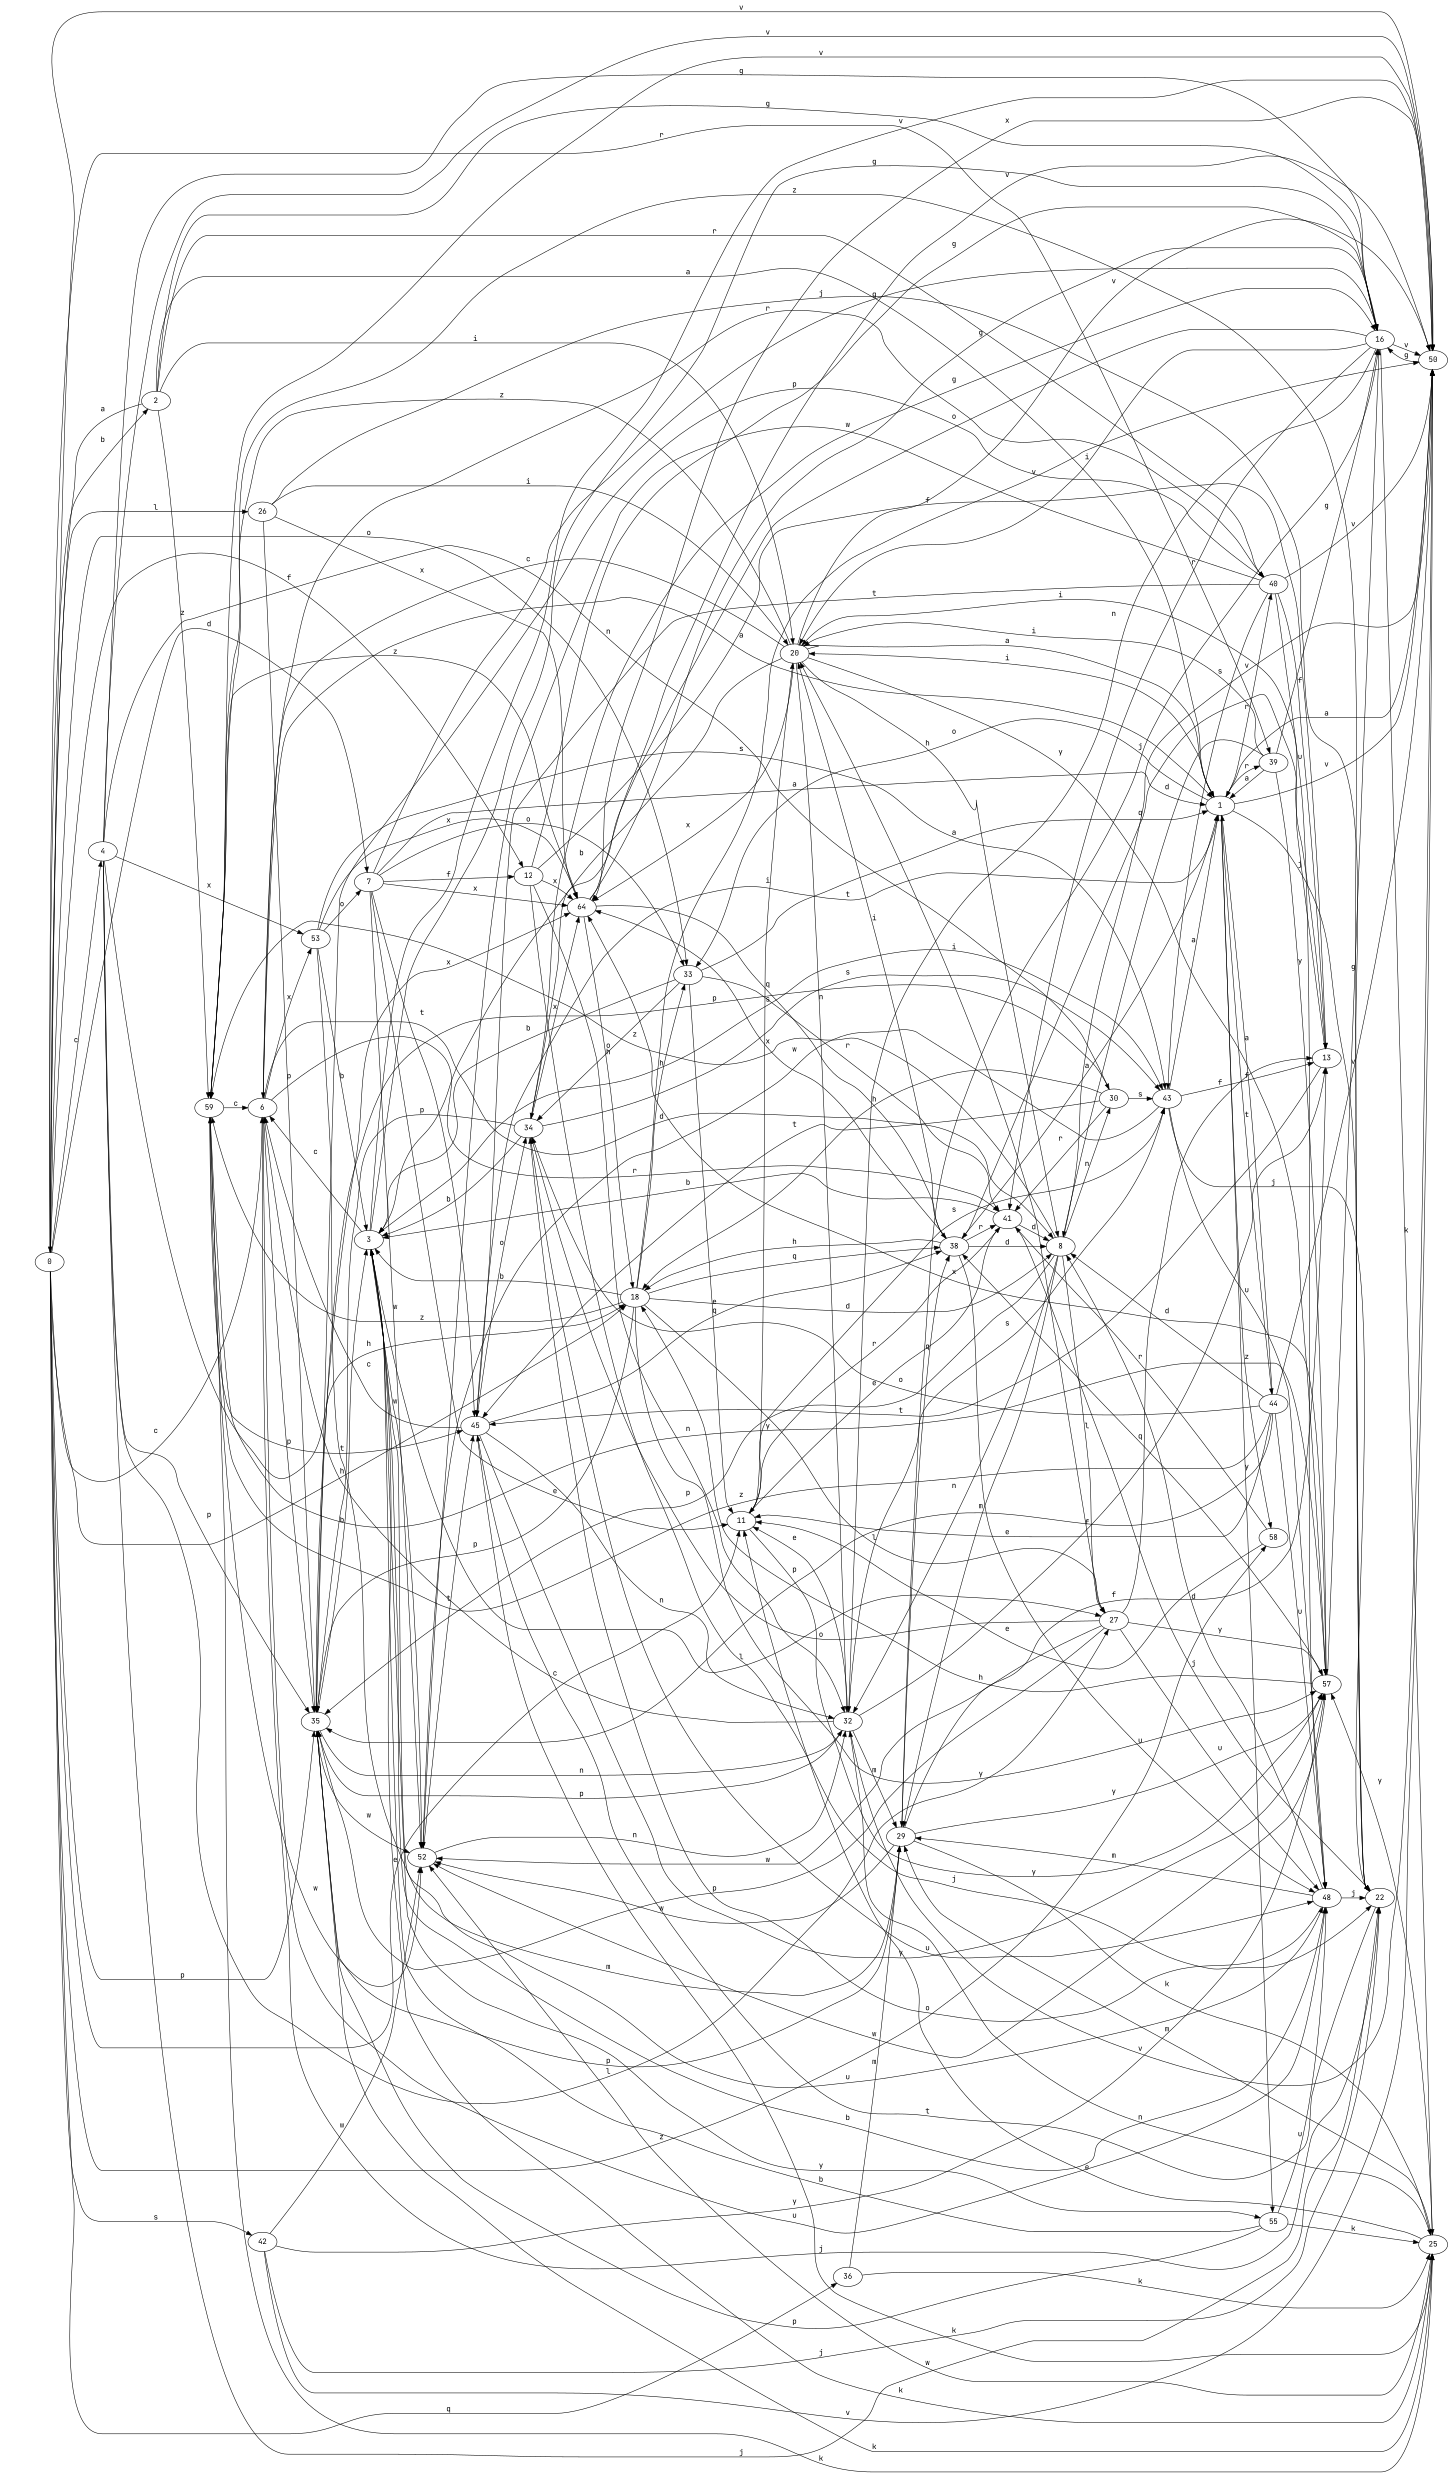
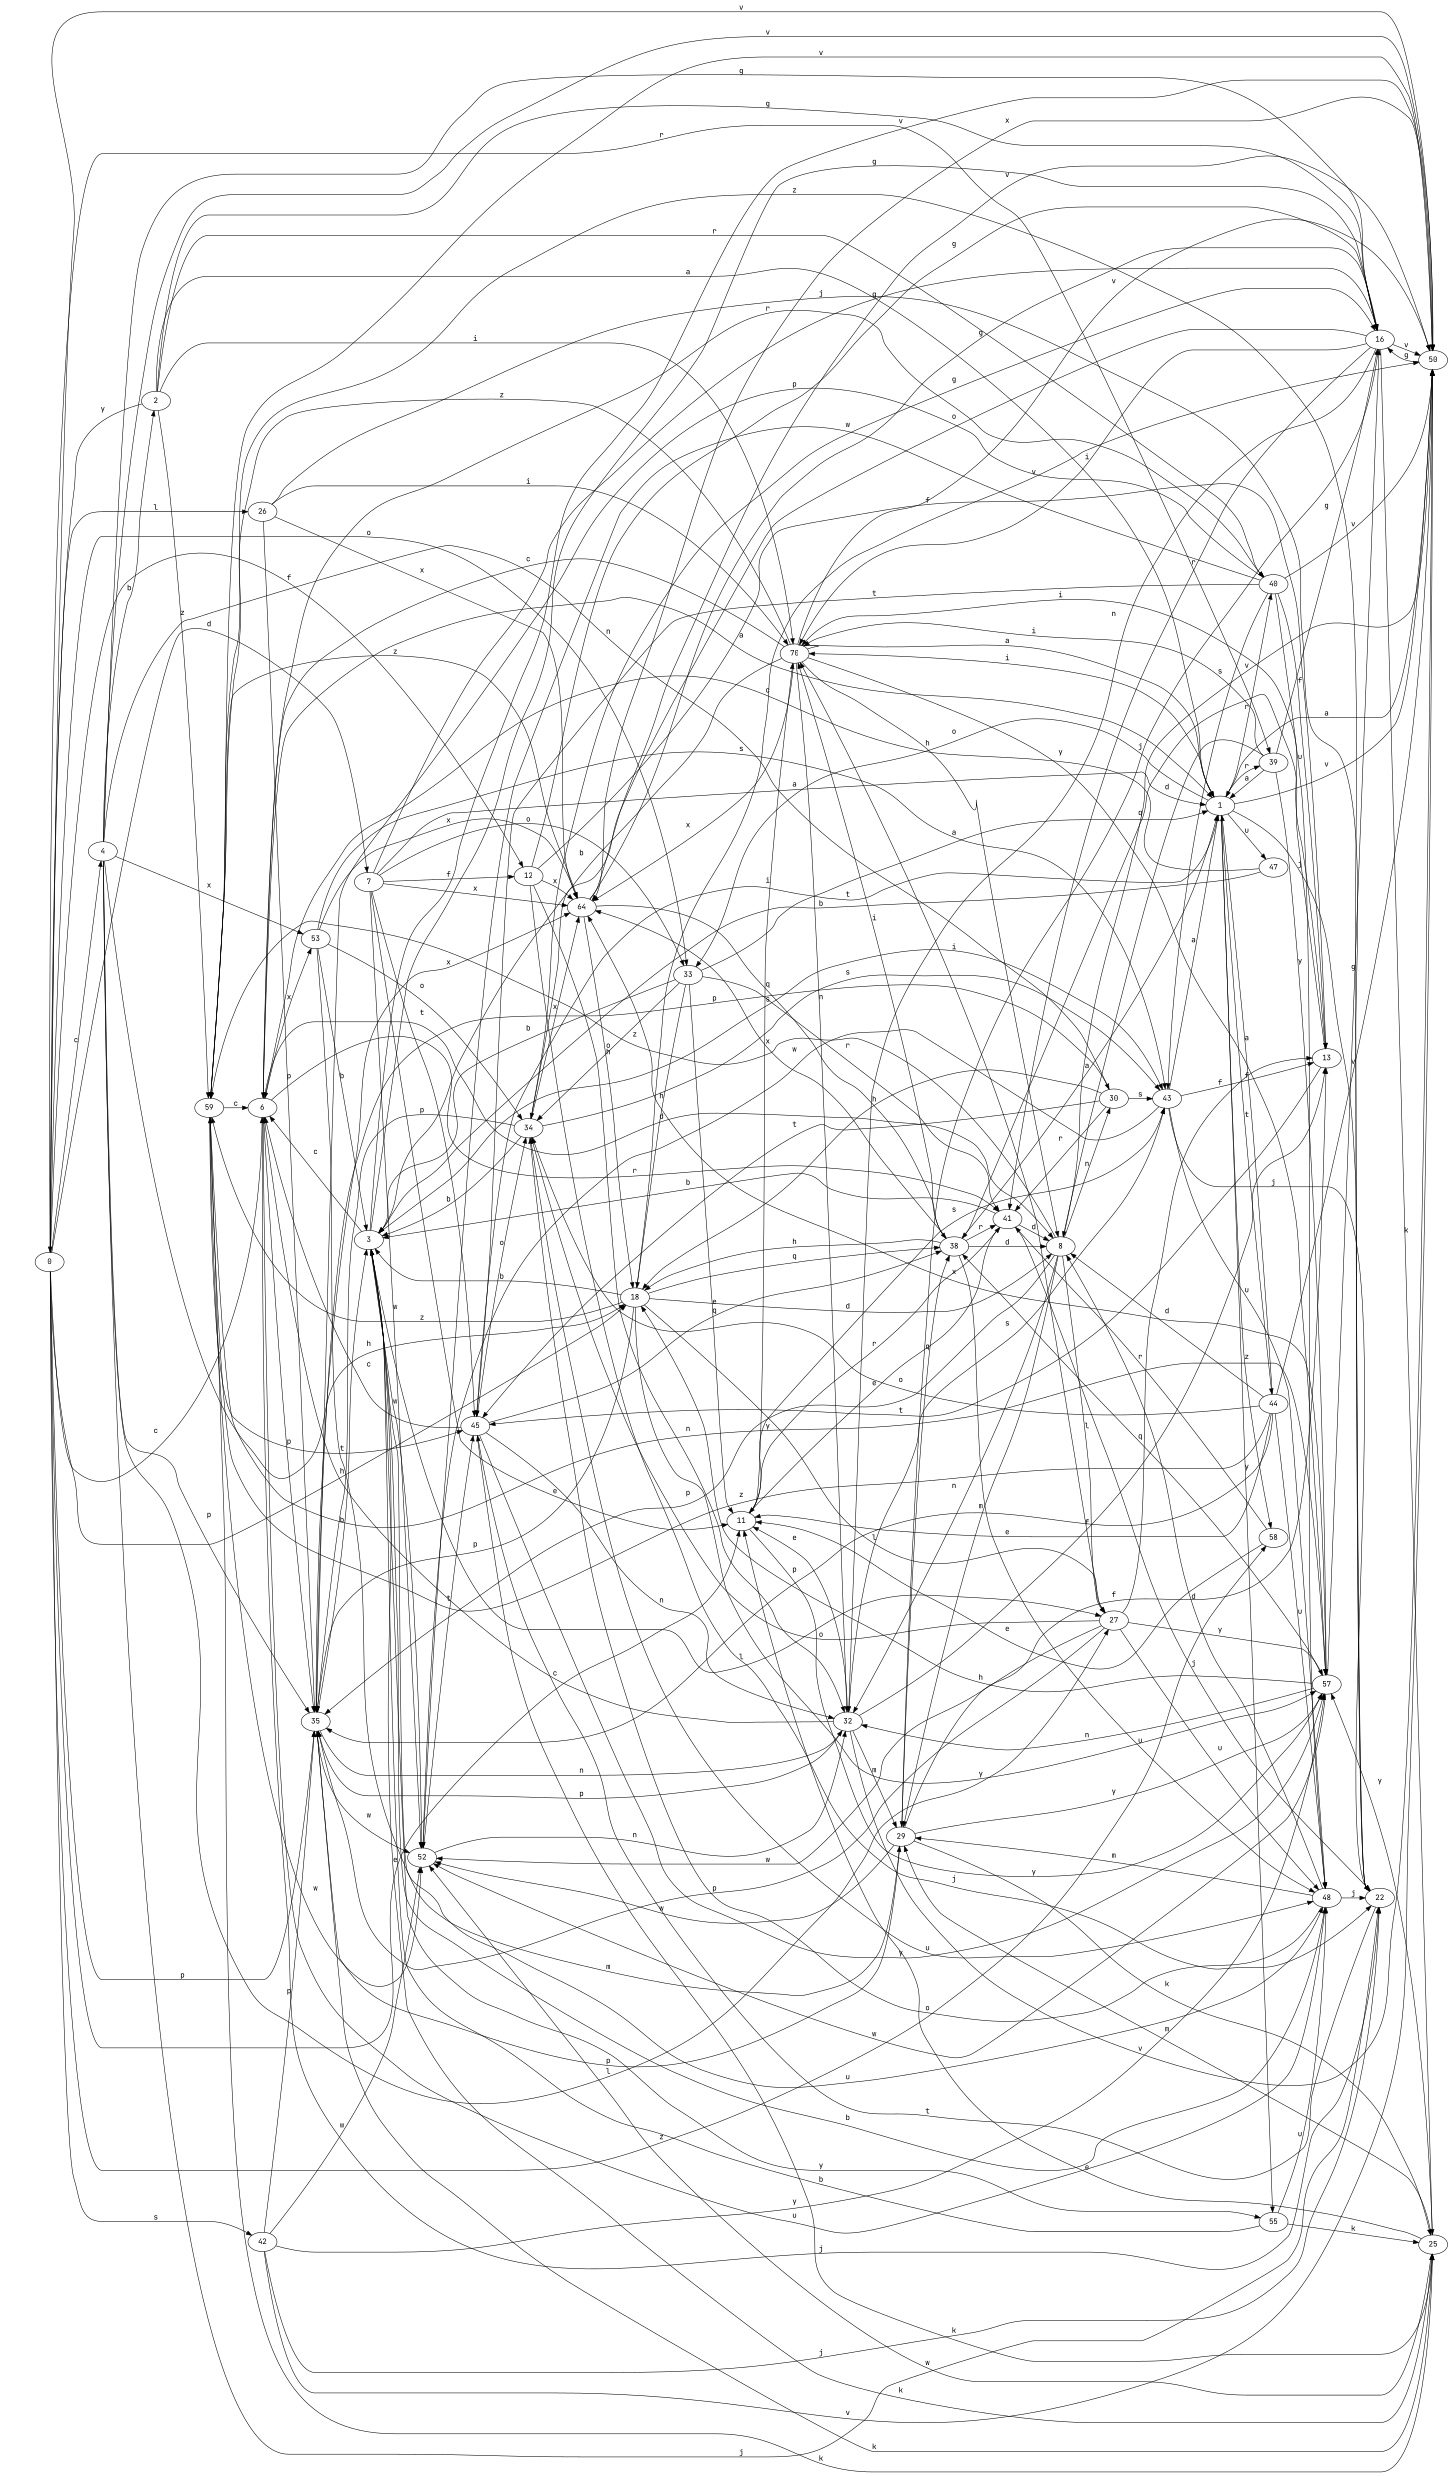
edge "2" -> "0": label "a" -> "y"
node "20": label "20" -> "70"
edge "0" -> "2": now "4" -> "2"
node "47": added
edge "53" -> "7": now "53" -> "34"
edge "18" -> "33": reversed
edge "25" -> "32": now "57" -> "32"
node "36": removed
edge "55" -> "35": now "42" -> "35"
